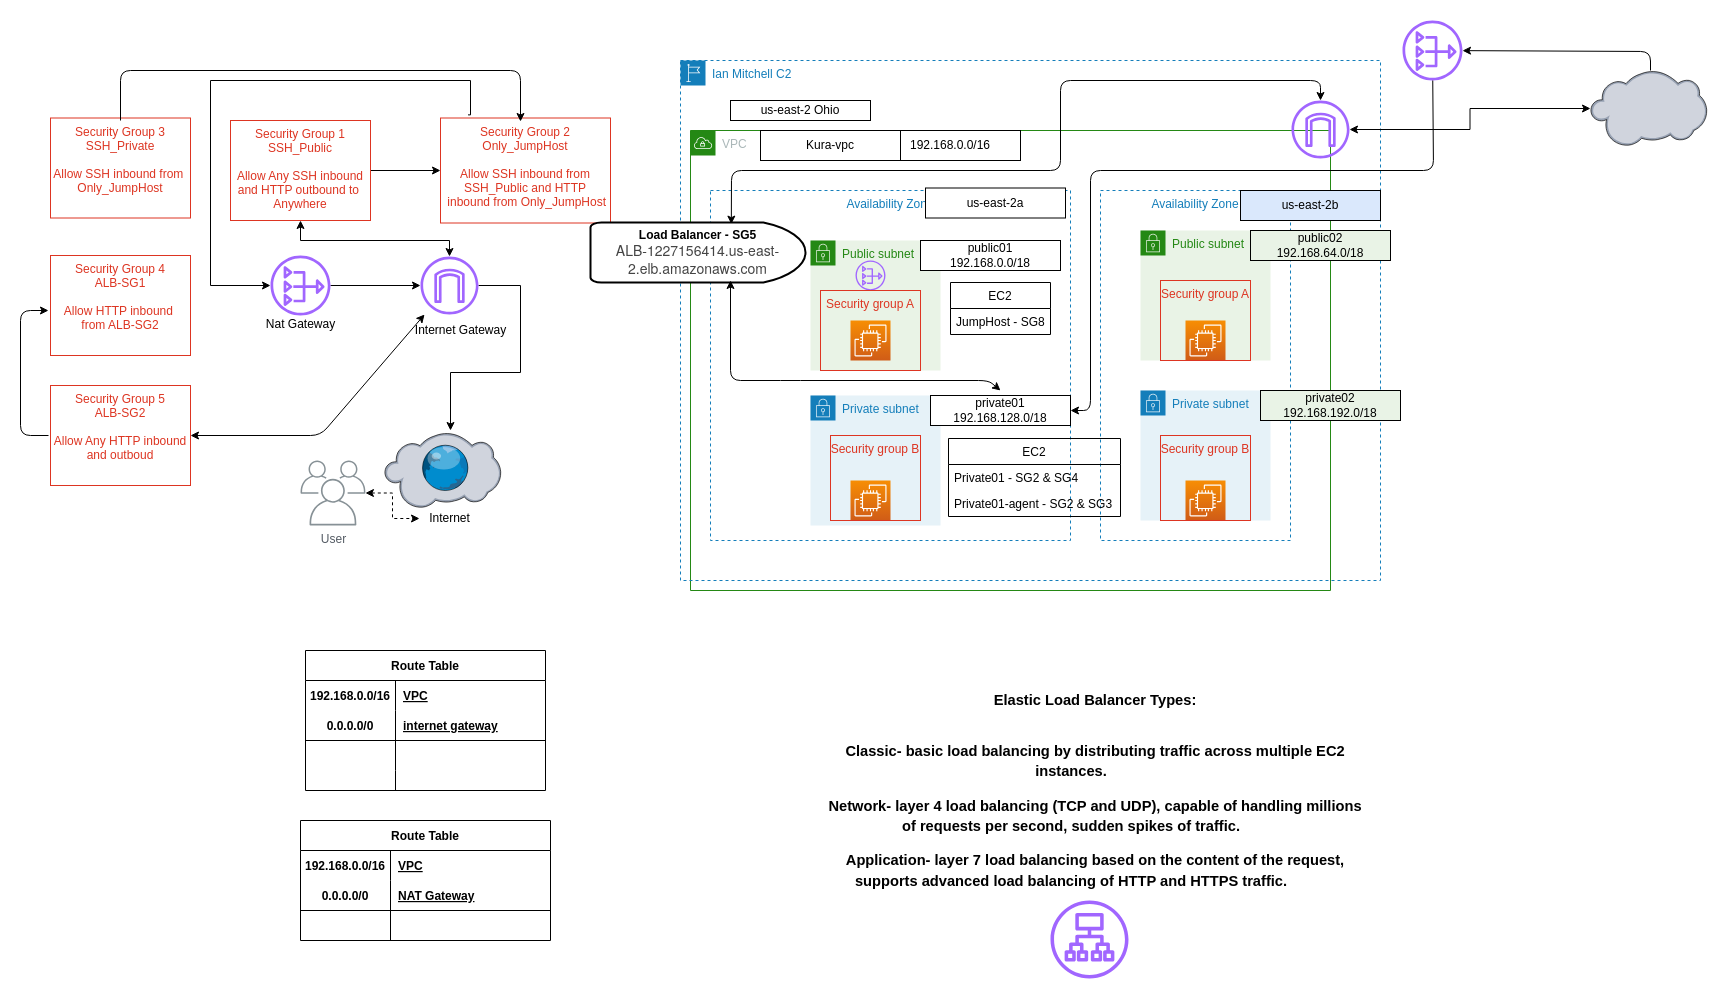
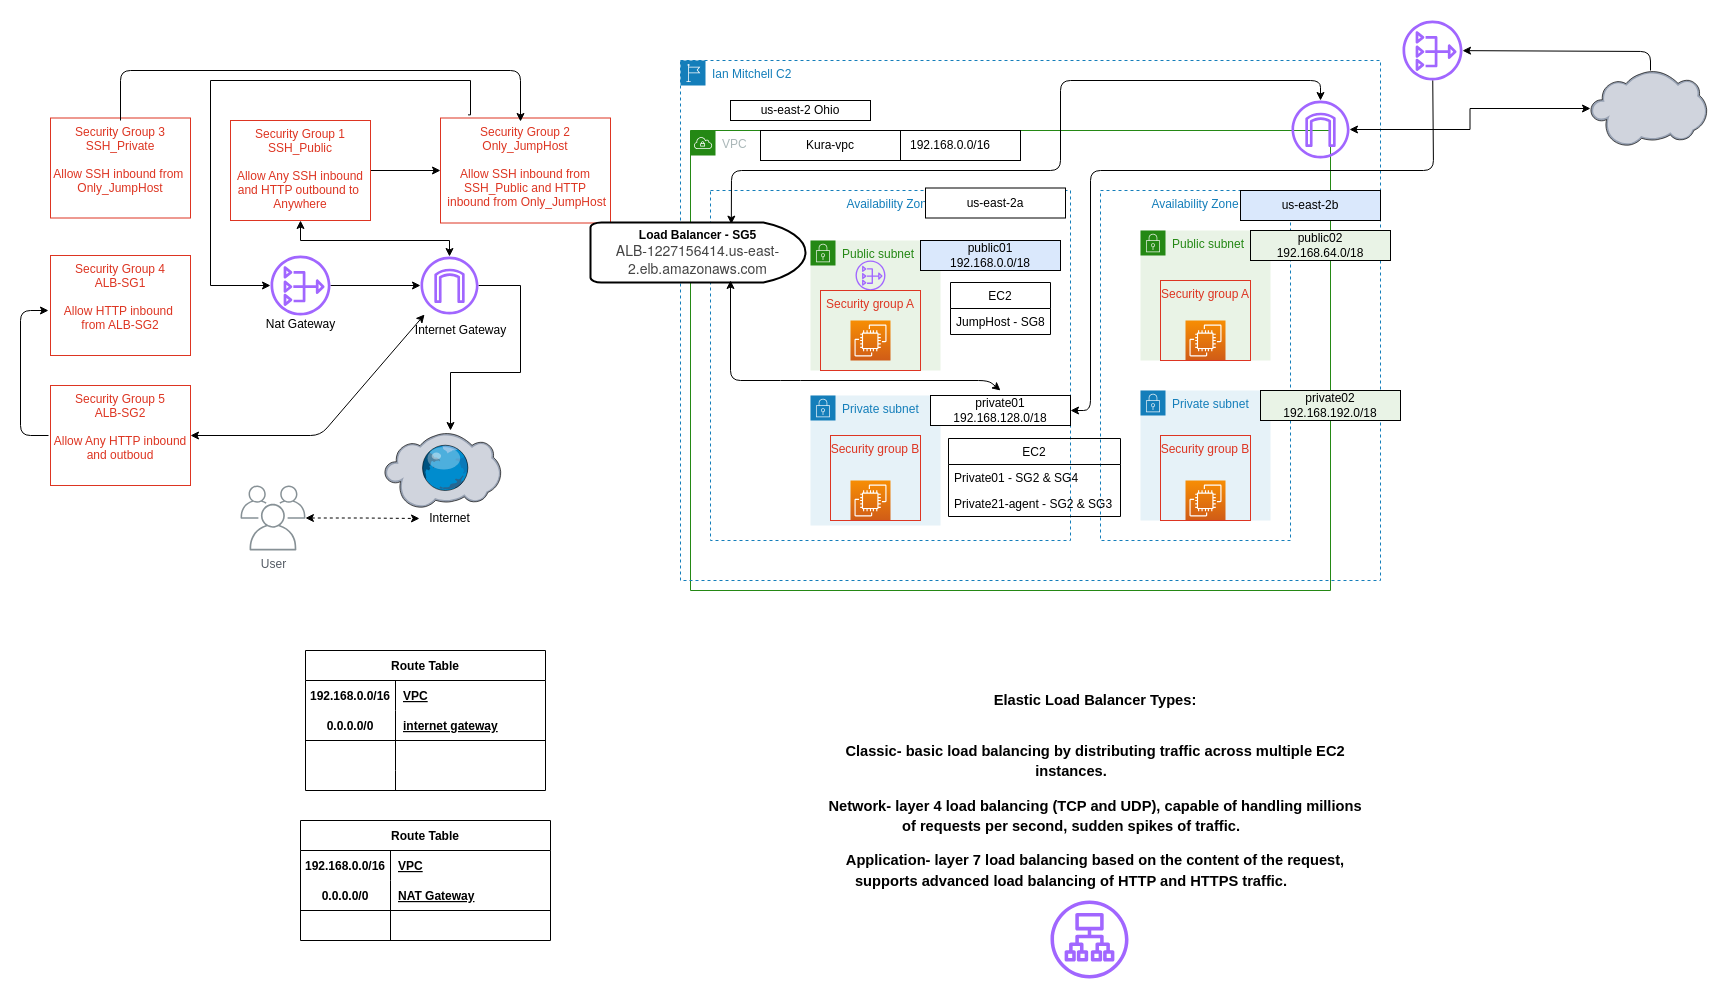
node "public01 192.168.0.0/18": fillcolor #ffffff -> #dae8fc
node "User": moved (333, 493) -> (273, 518)
node "Private01-agent - SG2 & SG3": label "Private01-agent - SG2 & SG3" -> "Private21-agent - SG2 & SG3"
